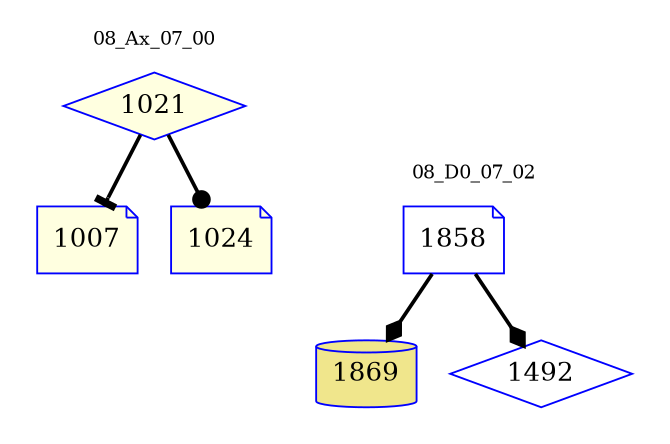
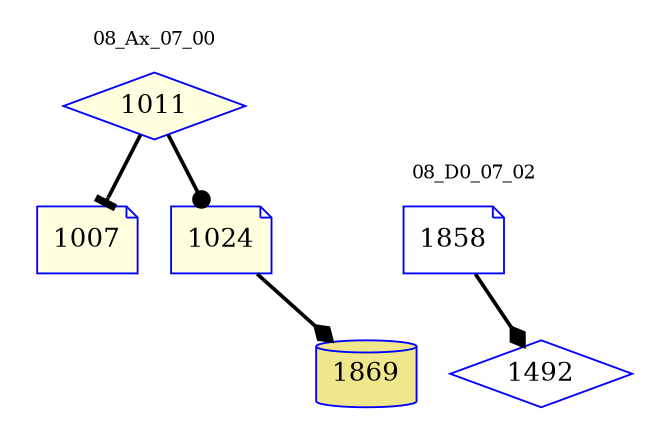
node "1021": label "1021" -> "1011"
edge "1858" -> "1869": now "1024" -> "1869"
